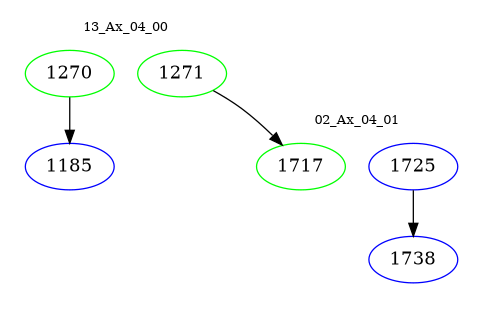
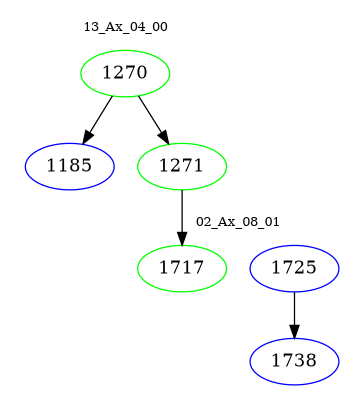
edge "1270" -> "1271": added
cluster "02_Ax_04_01": label "02_Ax_04_01" -> "02_Ax_08_01"
